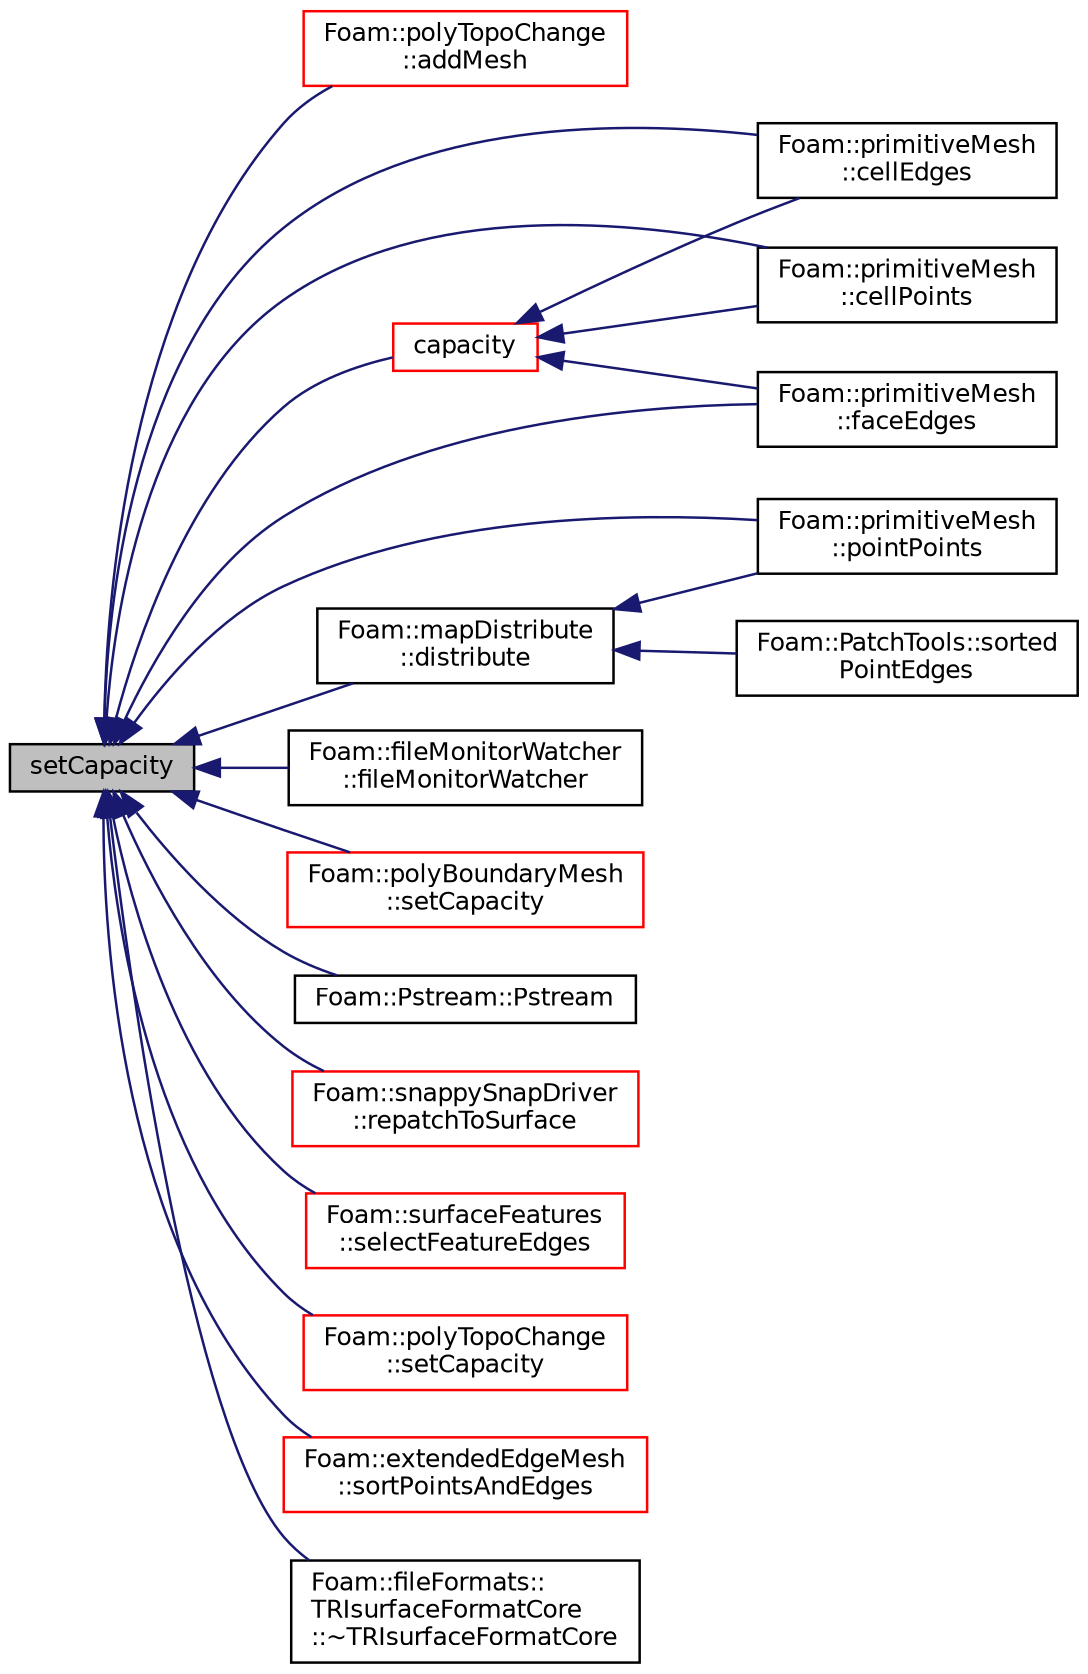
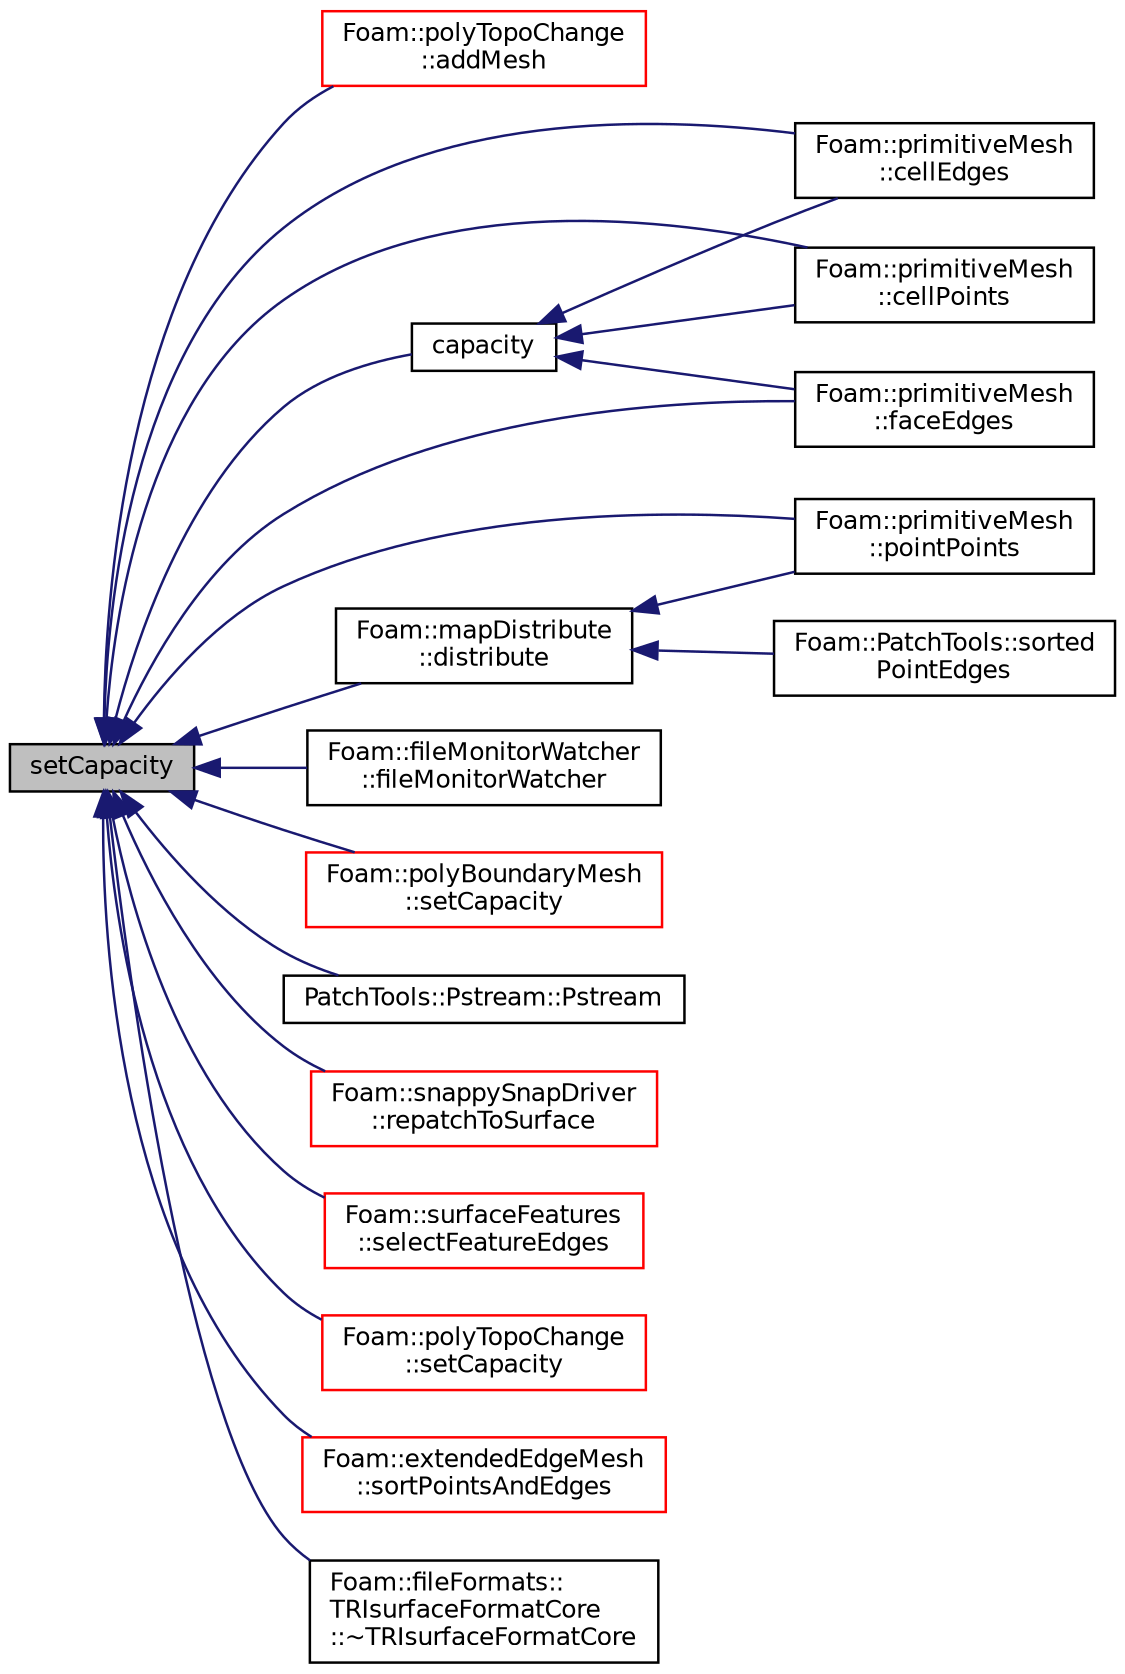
node "capacity": color red -> black
node "Foam::Pstream::Pstream": label "Foam::Pstream::Pstream" -> "PatchTools::Pstream::Pstream"
